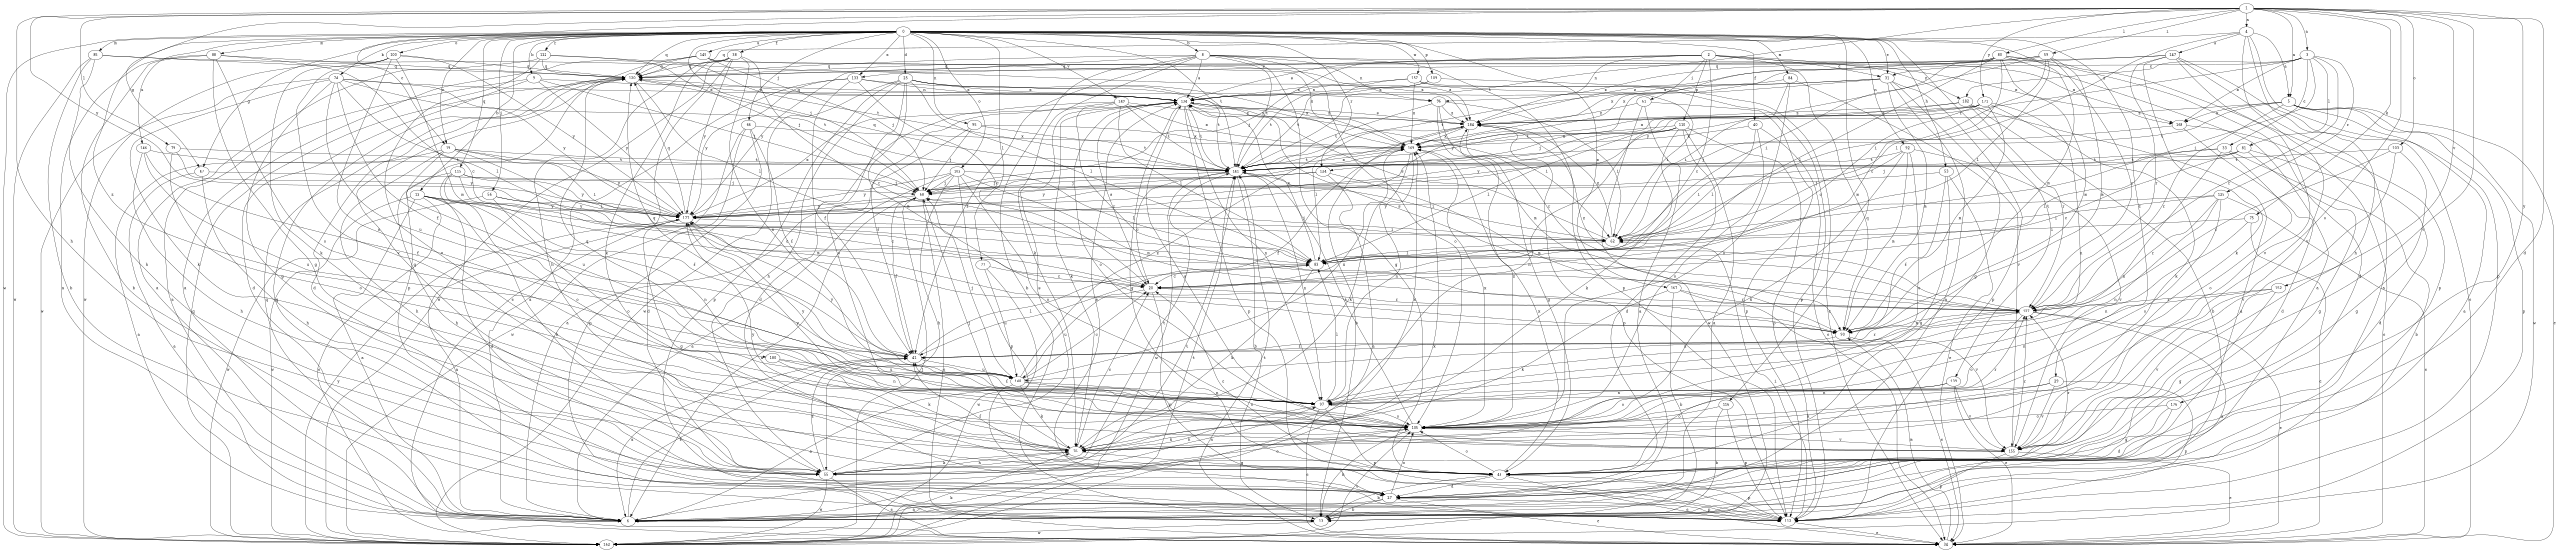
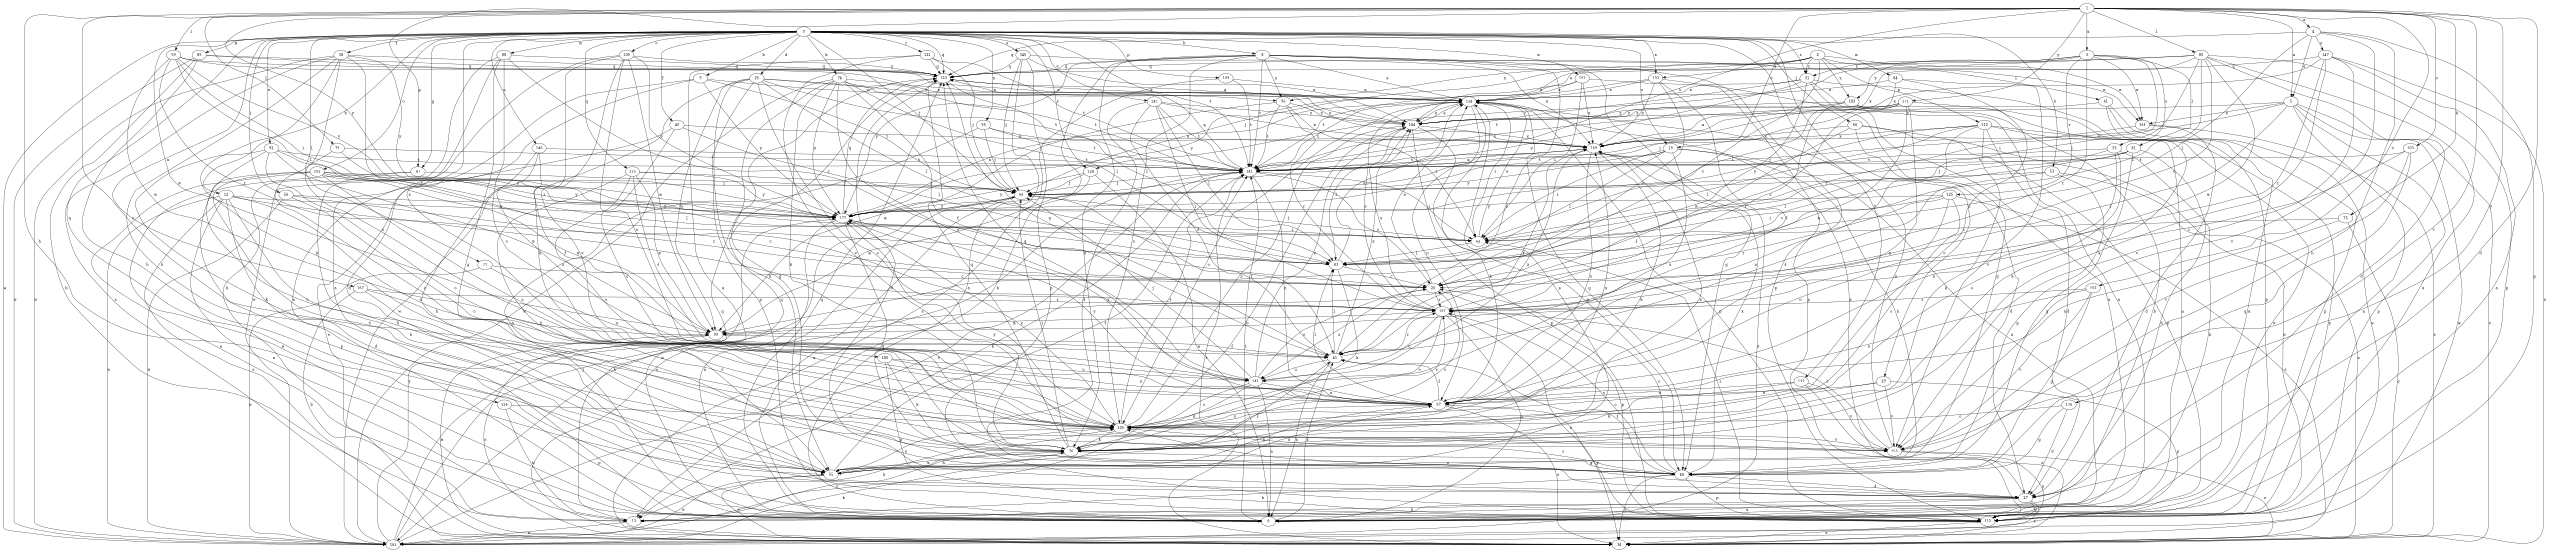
edge "2" -> "90": removed, label "m"
edge "62" -> "184": now "41" -> "184"
edge "180" -> "112": added, label "p"
